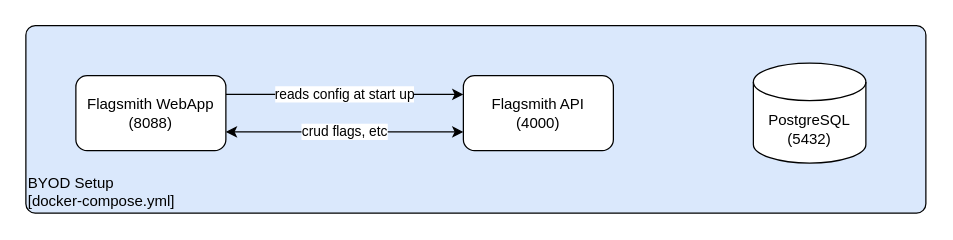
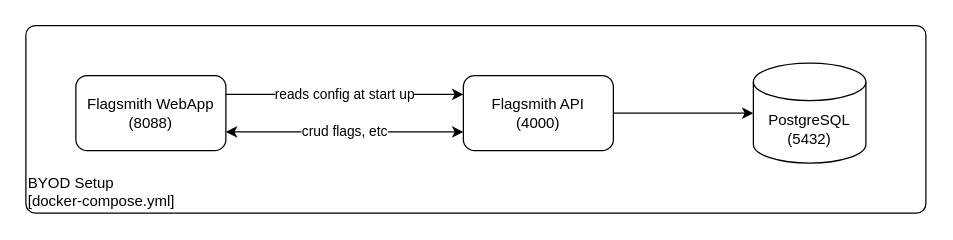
edge "Flagsmith API (4000)" -> "PostgreSQL (5432)": added
node "BYOD Setup [docker-compose.yml]": fillcolor #dae8fc -> #ffffff
